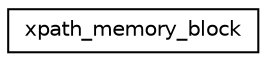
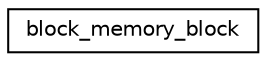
node "xpath_memory_block": label "xpath_memory_block" -> "block_memory_block"
